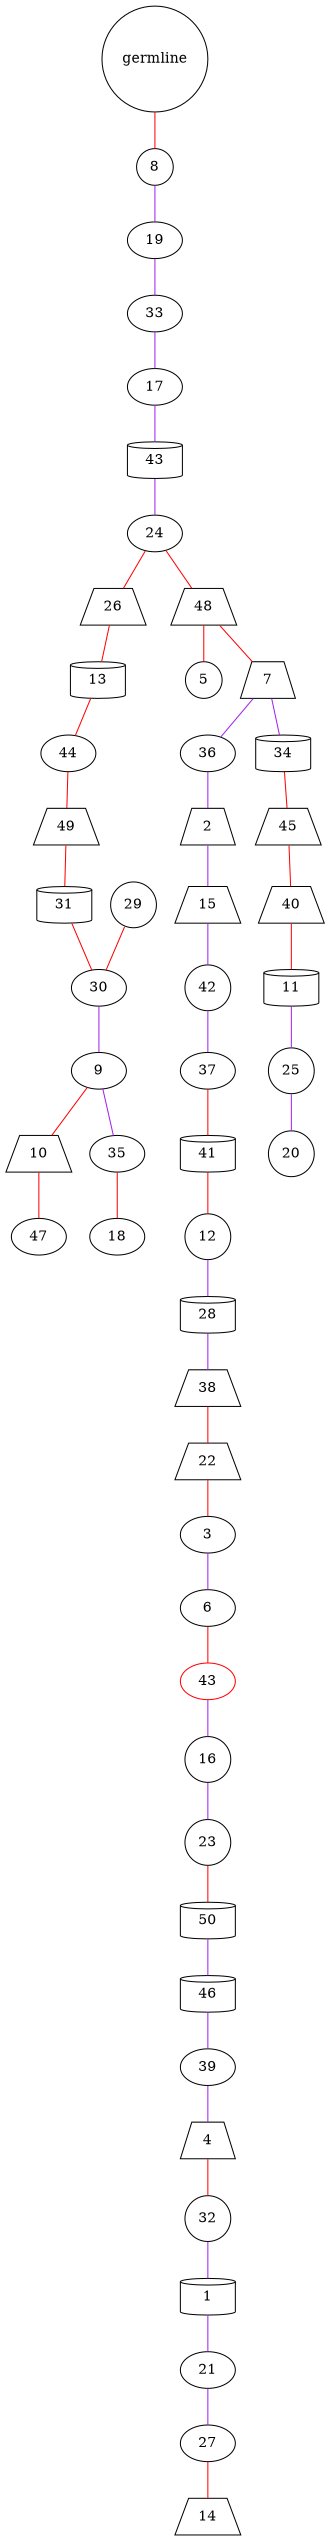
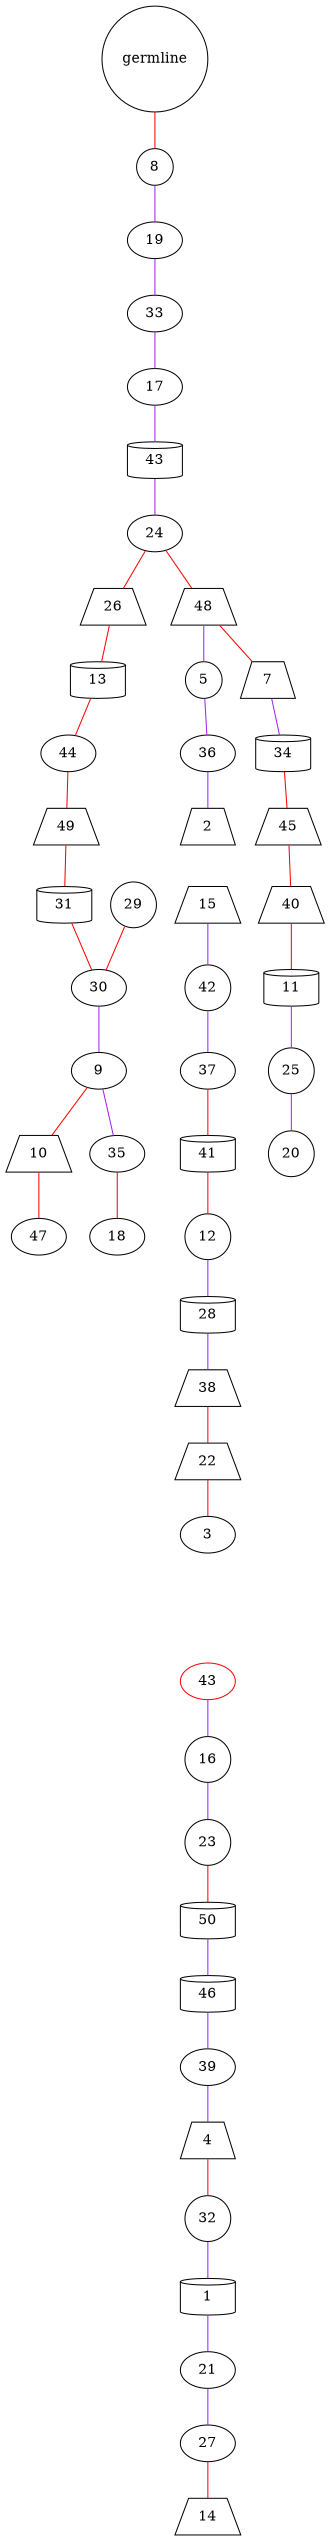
edge "48" -- "5": color red -> purple
edge "7" -- "36": now "5" -- "36"
edge "2" -- "15": removed
node "6": removed
